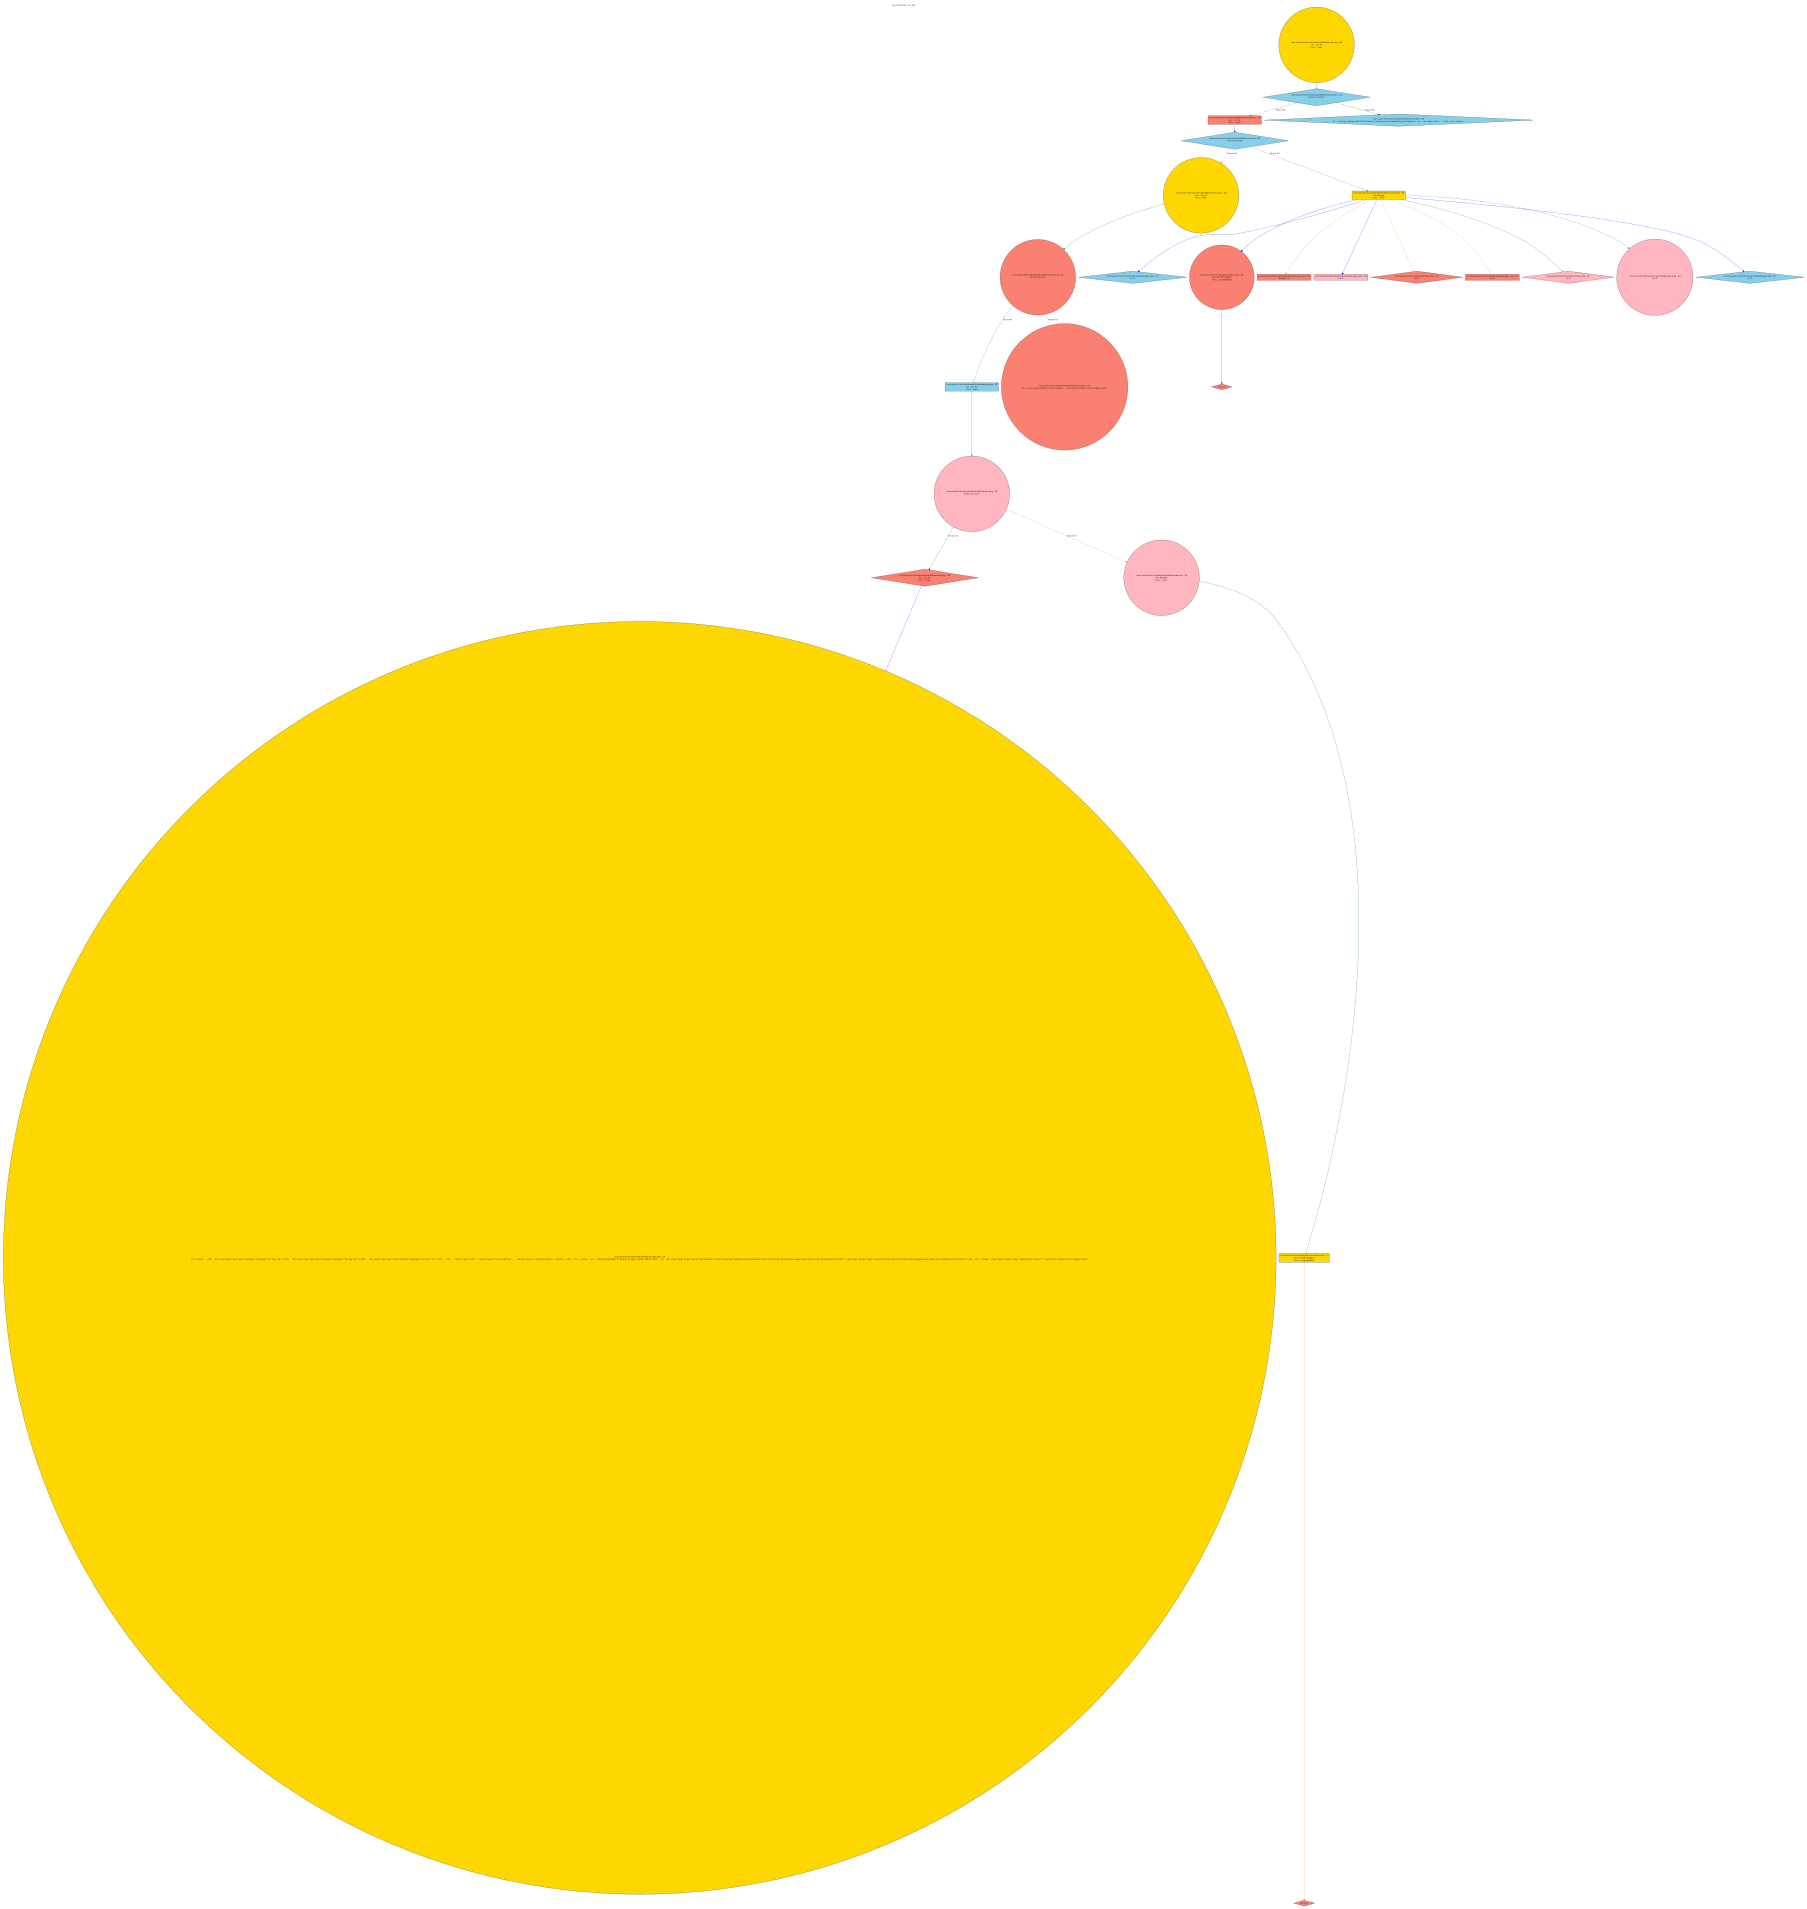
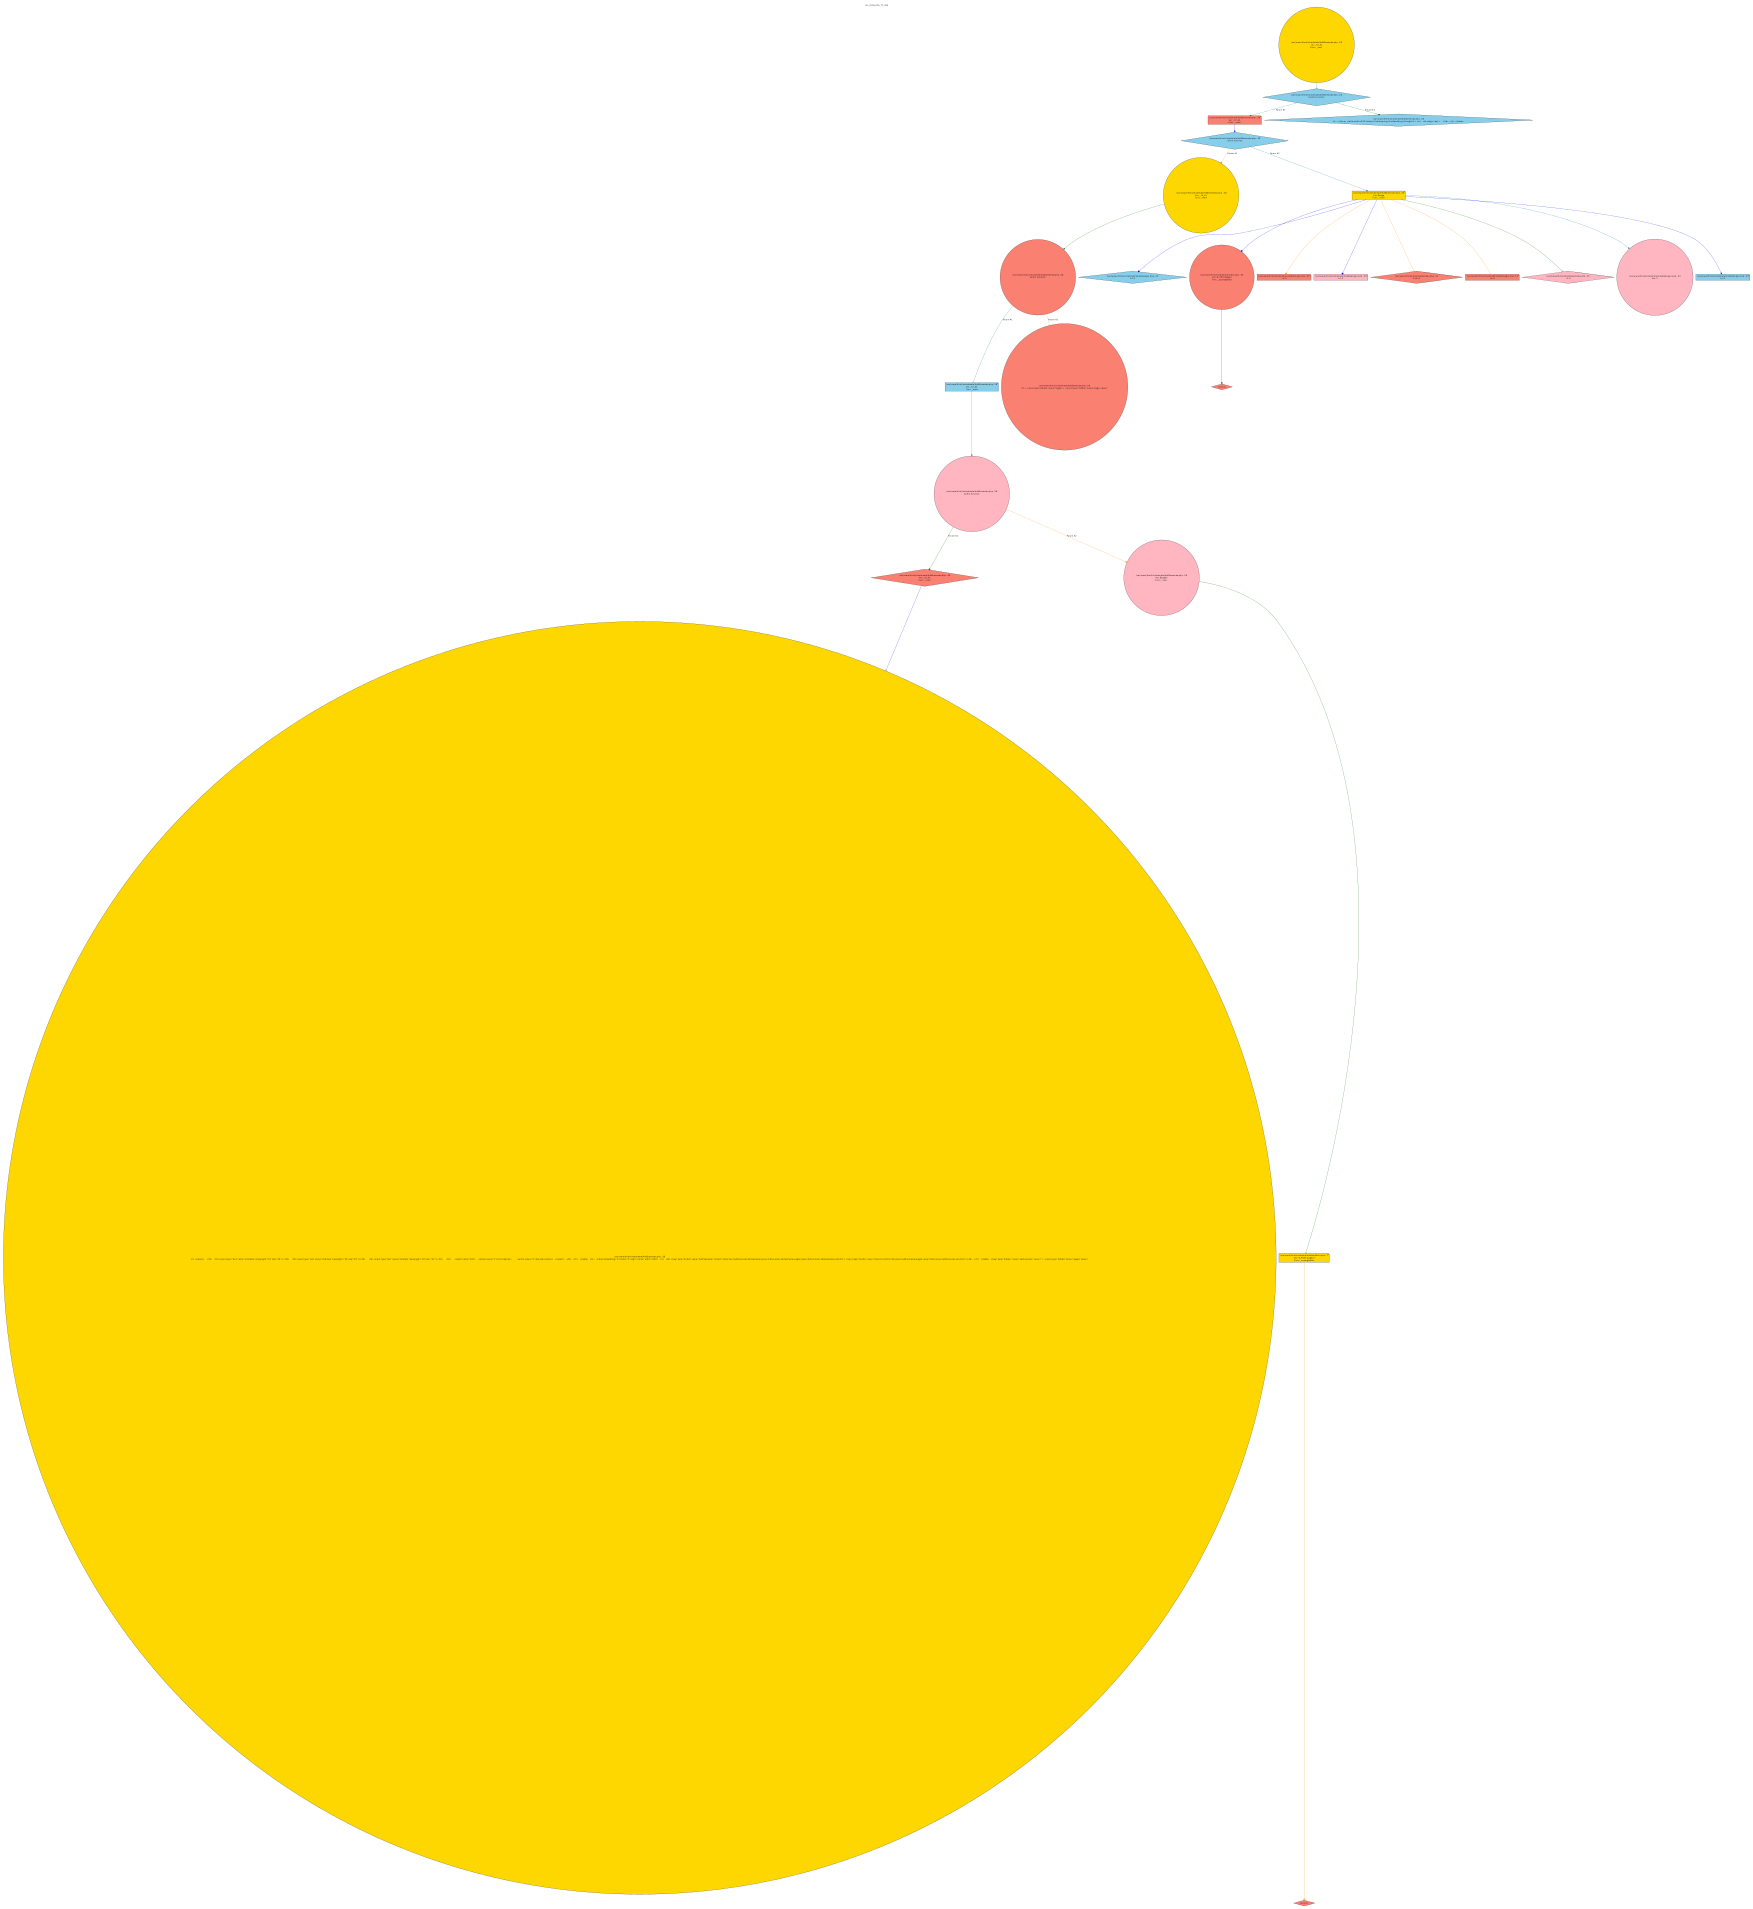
node "/var/www/html/schoolmate/ValidateLogin.php : 39 Second: 2": label "/var/www/html/schoolmate/ValidateLogin.php : 39 Second: 2" -> "/var/www/html/schoolmate/ValidateLogin.php : 39 Lit: 2"
node "/var/www/html/schoolmate/index.php : 51 Lit: 0": label "/var/www/html/schoolmate/index.php : 51 Lit: 0" -> "/var/www/html/schoolmate/index.php : 51 First: 0"
node "/var/www/html/schoolmate/ValidateLogin.php : 44 Lit: 2": label "/var/www/html/schoolmate/ValidateLogin.php : 44 Lit: 2" -> "/var/www/html/schoolmate/ValidateLogin.php : 44 Var: 2"
node "/var/www/html/schoolmate/ValidateLogin.php : 34 Lit: 1": shape diamond -> note
